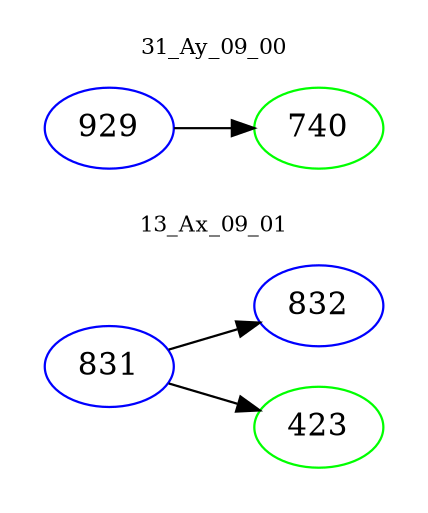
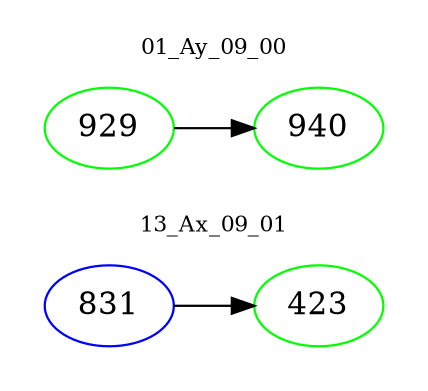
cluster "31_Ay_09_00": label "31_Ay_09_00" -> "01_Ay_09_00"
node "929": color blue -> green
node "740": label "740" -> "940"
node "832": removed
